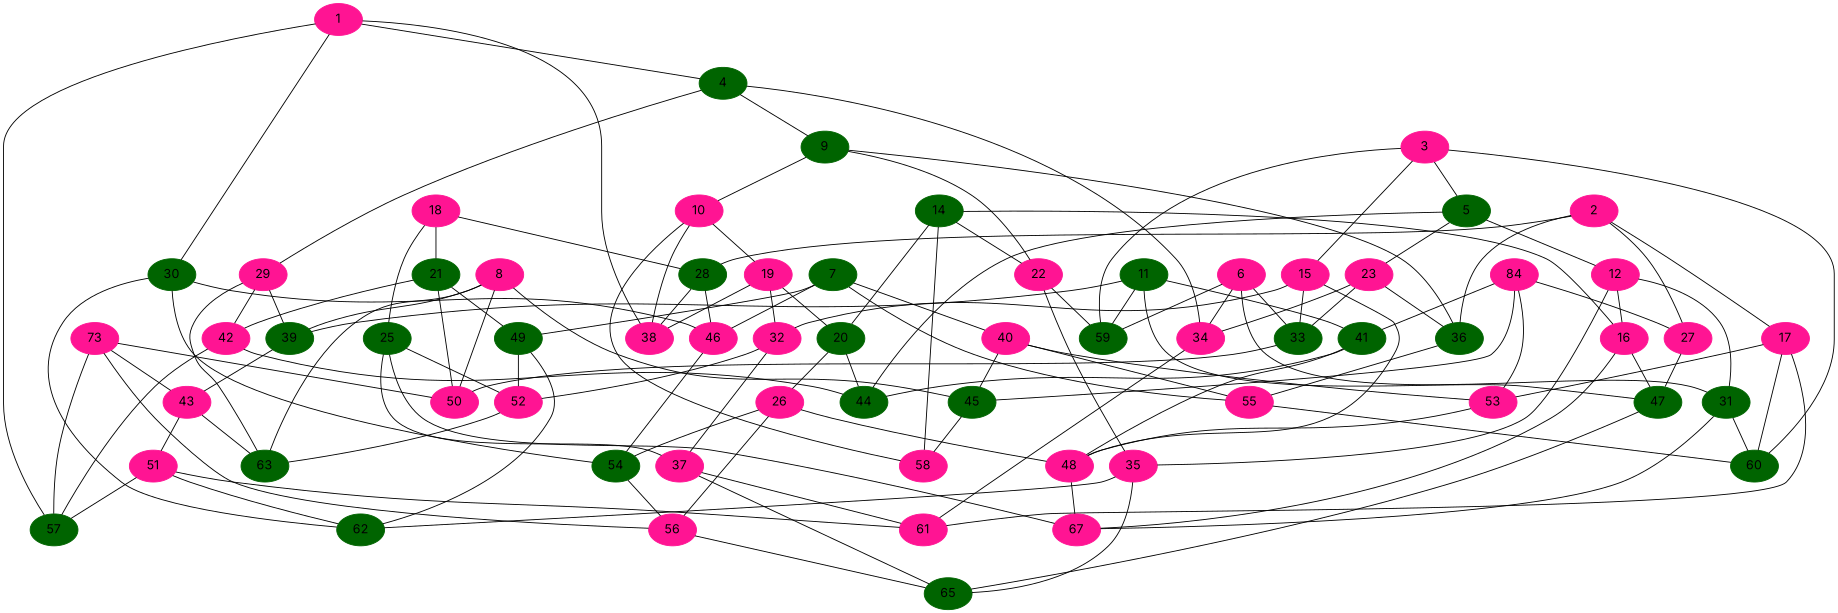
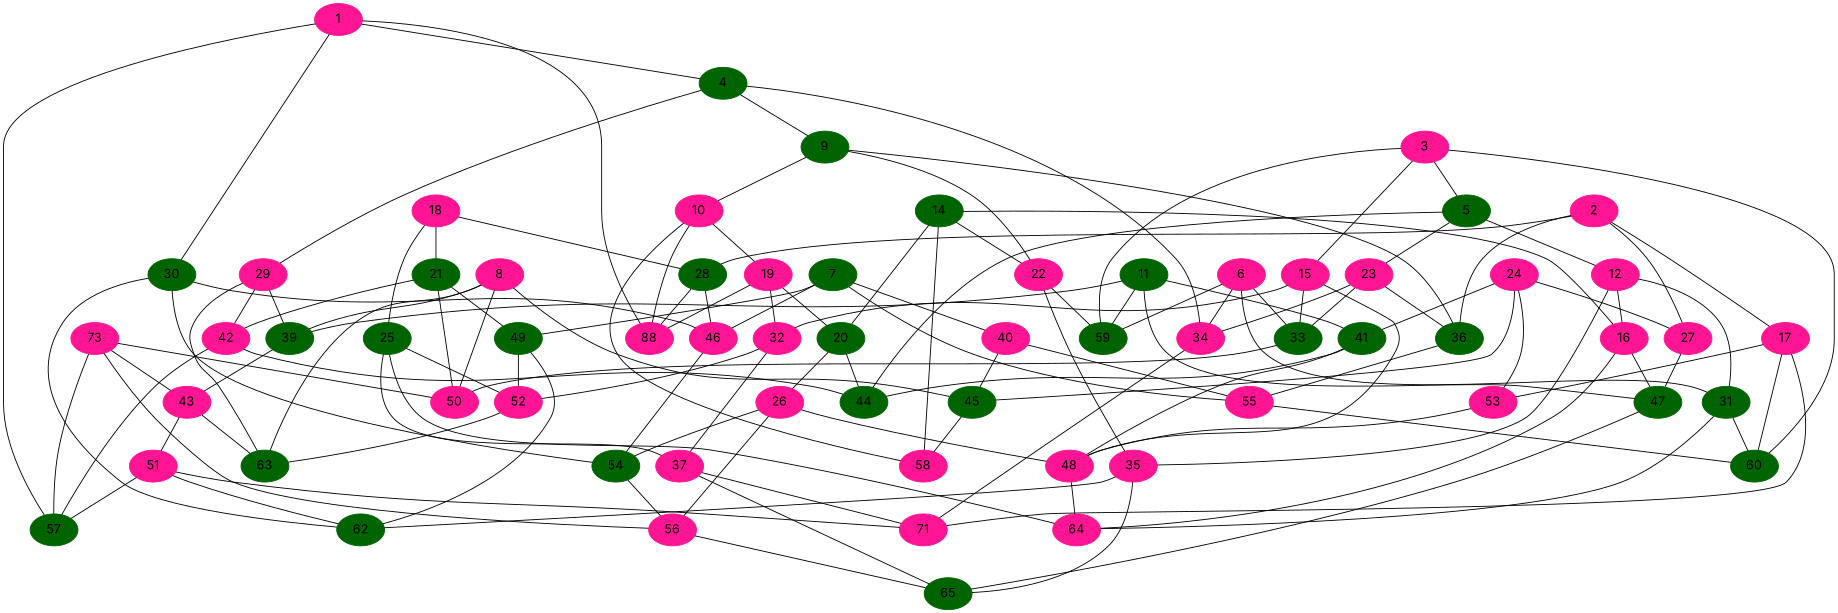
node "84": label "84" -> "24"
node "38": label "38" -> "88"
edge "40" -- "53": removed
node "61": label "61" -> "71"
node "67": label "67" -> "64"
